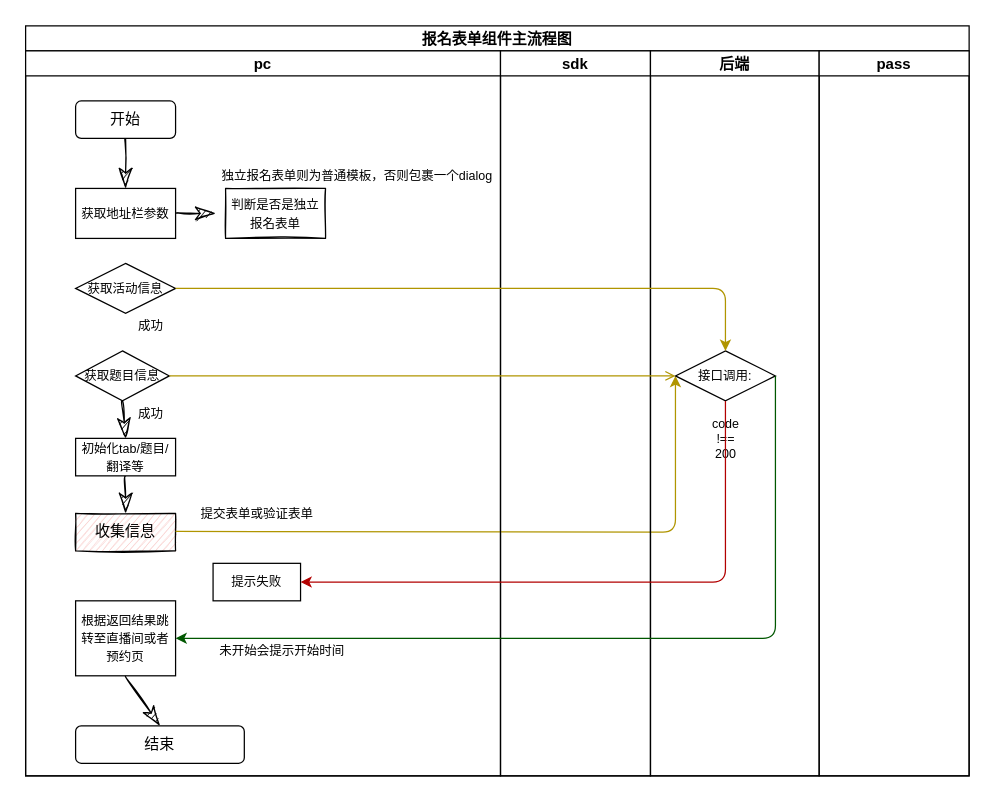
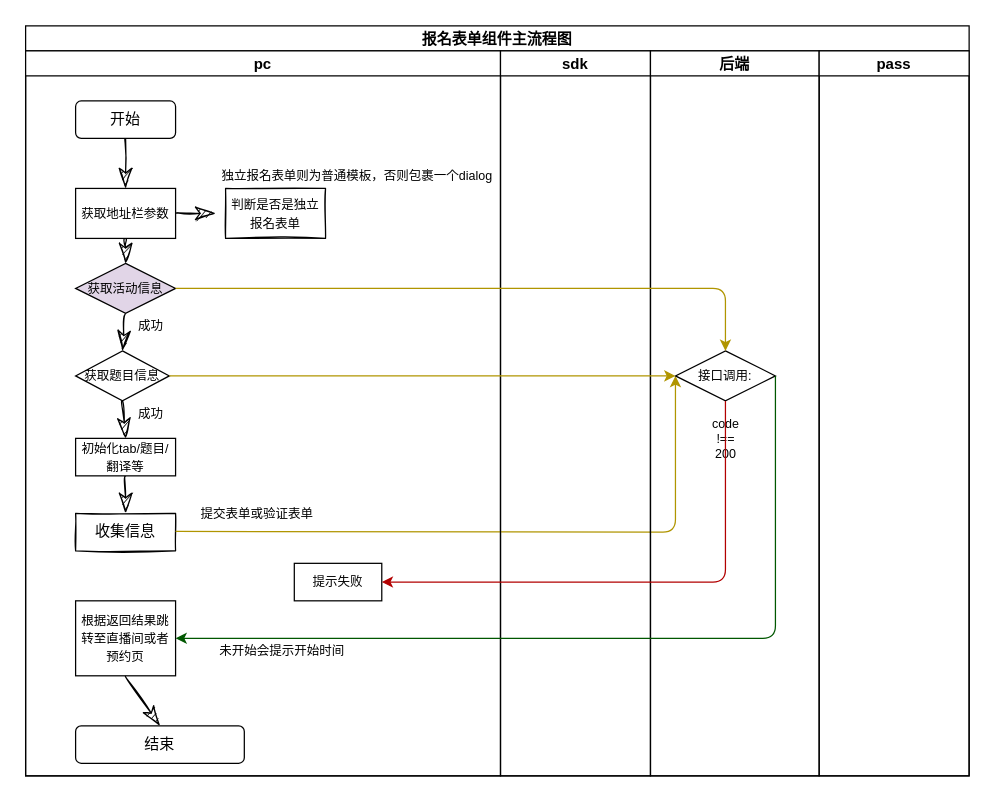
edge "获取地址栏参数" -> "获取活动信息": added
node "获取活动信息": fillcolor #ffffff -> #e1d5e7
edge "获取活动信息" -> "获取题目信息": added
edge "获取题目信息" -> "接口调用:": arrowhead open -> classic
node "收集信息": fillcolor #f8cecc -> #ffffff
node "提示失败": moved (257, 582) -> (338, 582)
